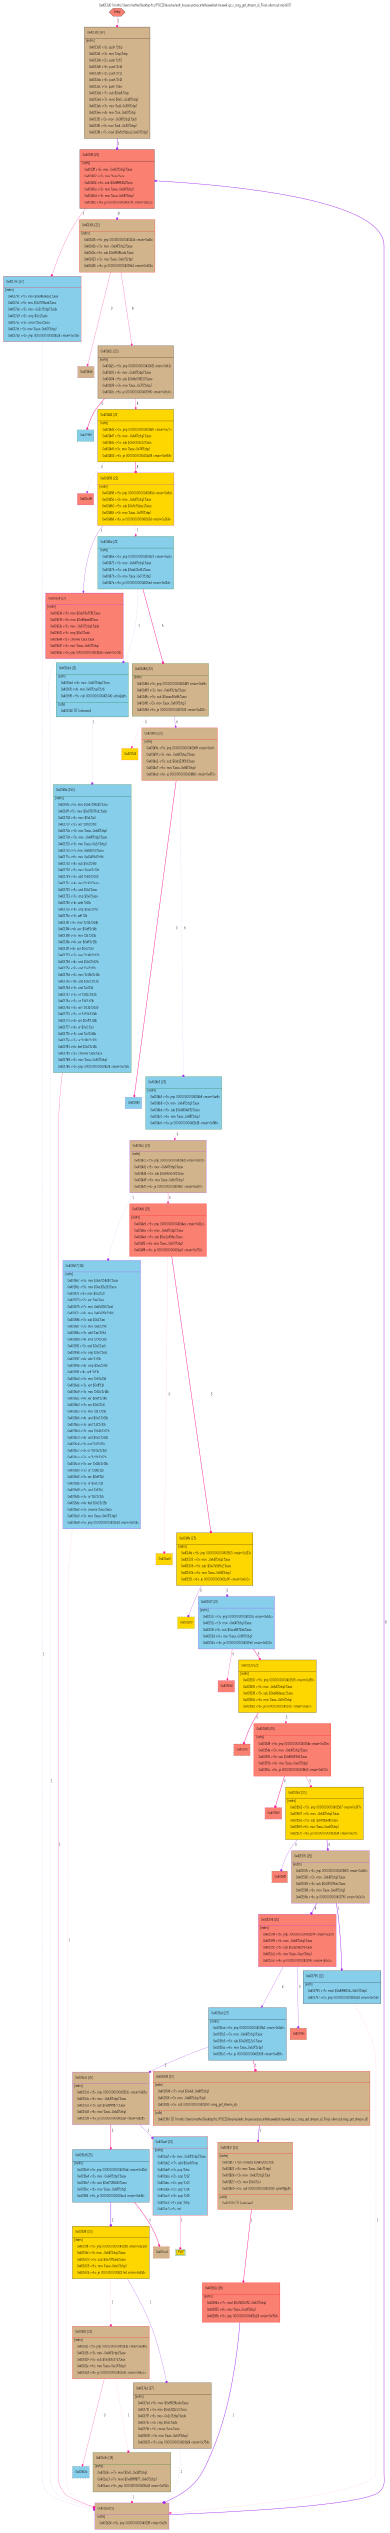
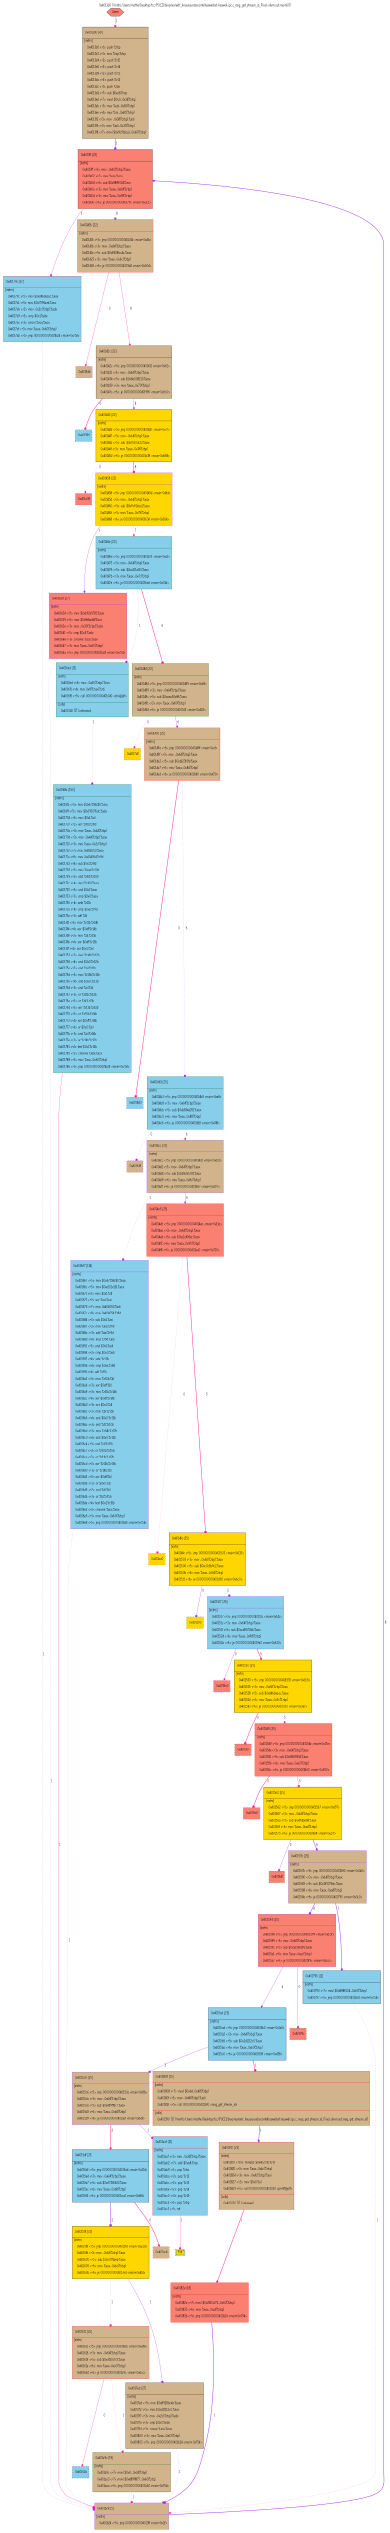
node "Entry": label "Entry" -> "Users"
edge "0x40149a [25]" -> "0x401840": arrowhead diamond -> box
node "0x401b18": added
